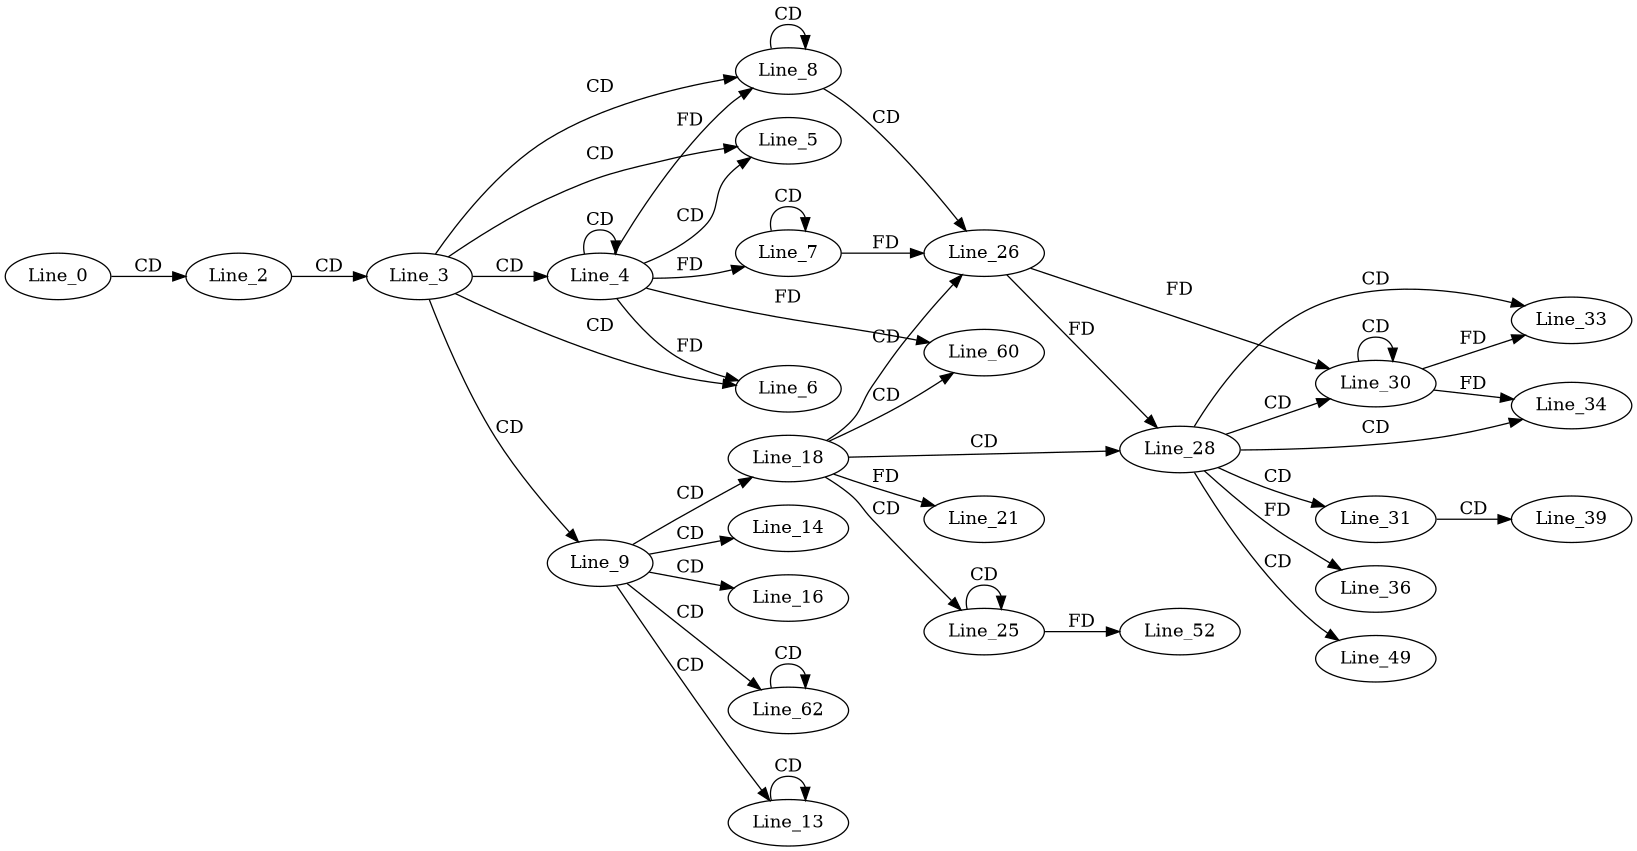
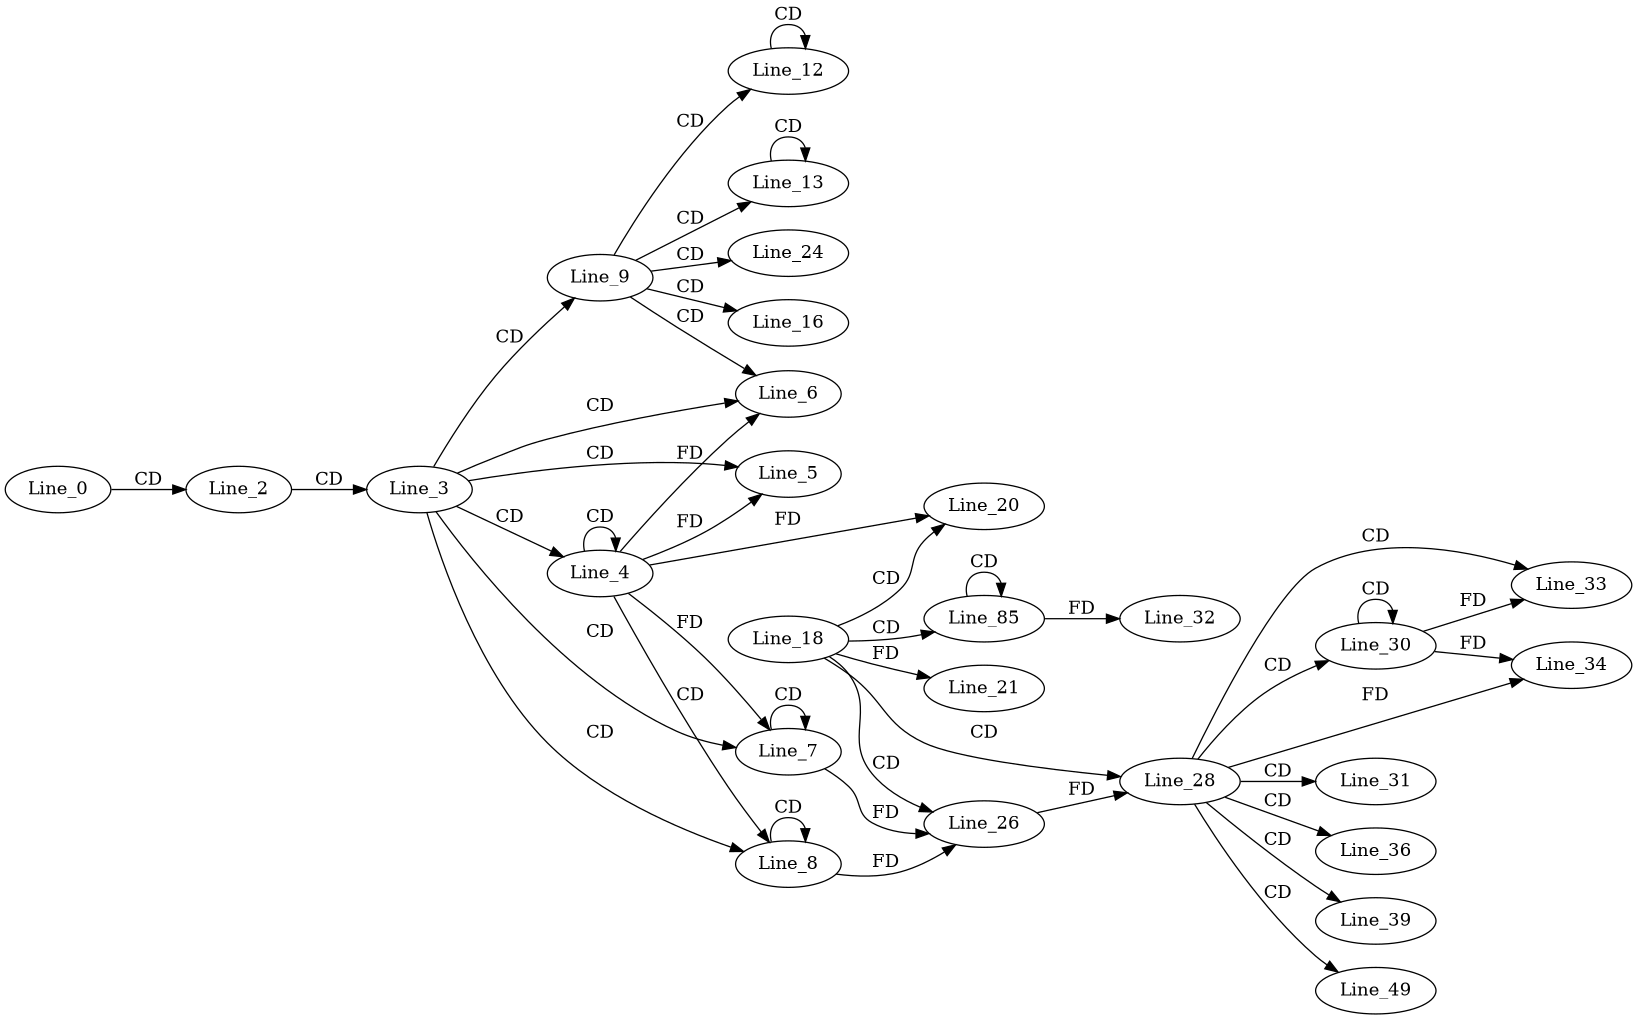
edge "Line_8" -> "Line_26": label "CD" -> "FD"
edge "Line_4" -> "Line_8": label "FD" -> "CD"
edge "Line_4" -> "Line_5": label "CD" -> "FD"
edge "Line_26" -> "Line_30": removed, label "FD"
node "Line_60": label "Line_60" -> "Line_20"
edge "Line_28" -> "Line_34": label "CD" -> "FD"
edge "Line_28" -> "Line_36": label "FD" -> "CD"
edge "Line_9" -> "Line_18": now "Line_9" -> "Line_6"
edge "Line_31" -> "Line_39": now "Line_28" -> "Line_39"
node "Line_14": label "Line_14" -> "Line_24"
node "Line_25": label "Line_25" -> "Line_85"
node "Line_52": label "Line_52" -> "Line_32"
edge "Line_3" -> "Line_7": added, label "CD"
node "Line_62": label "Line_62" -> "Line_12"
